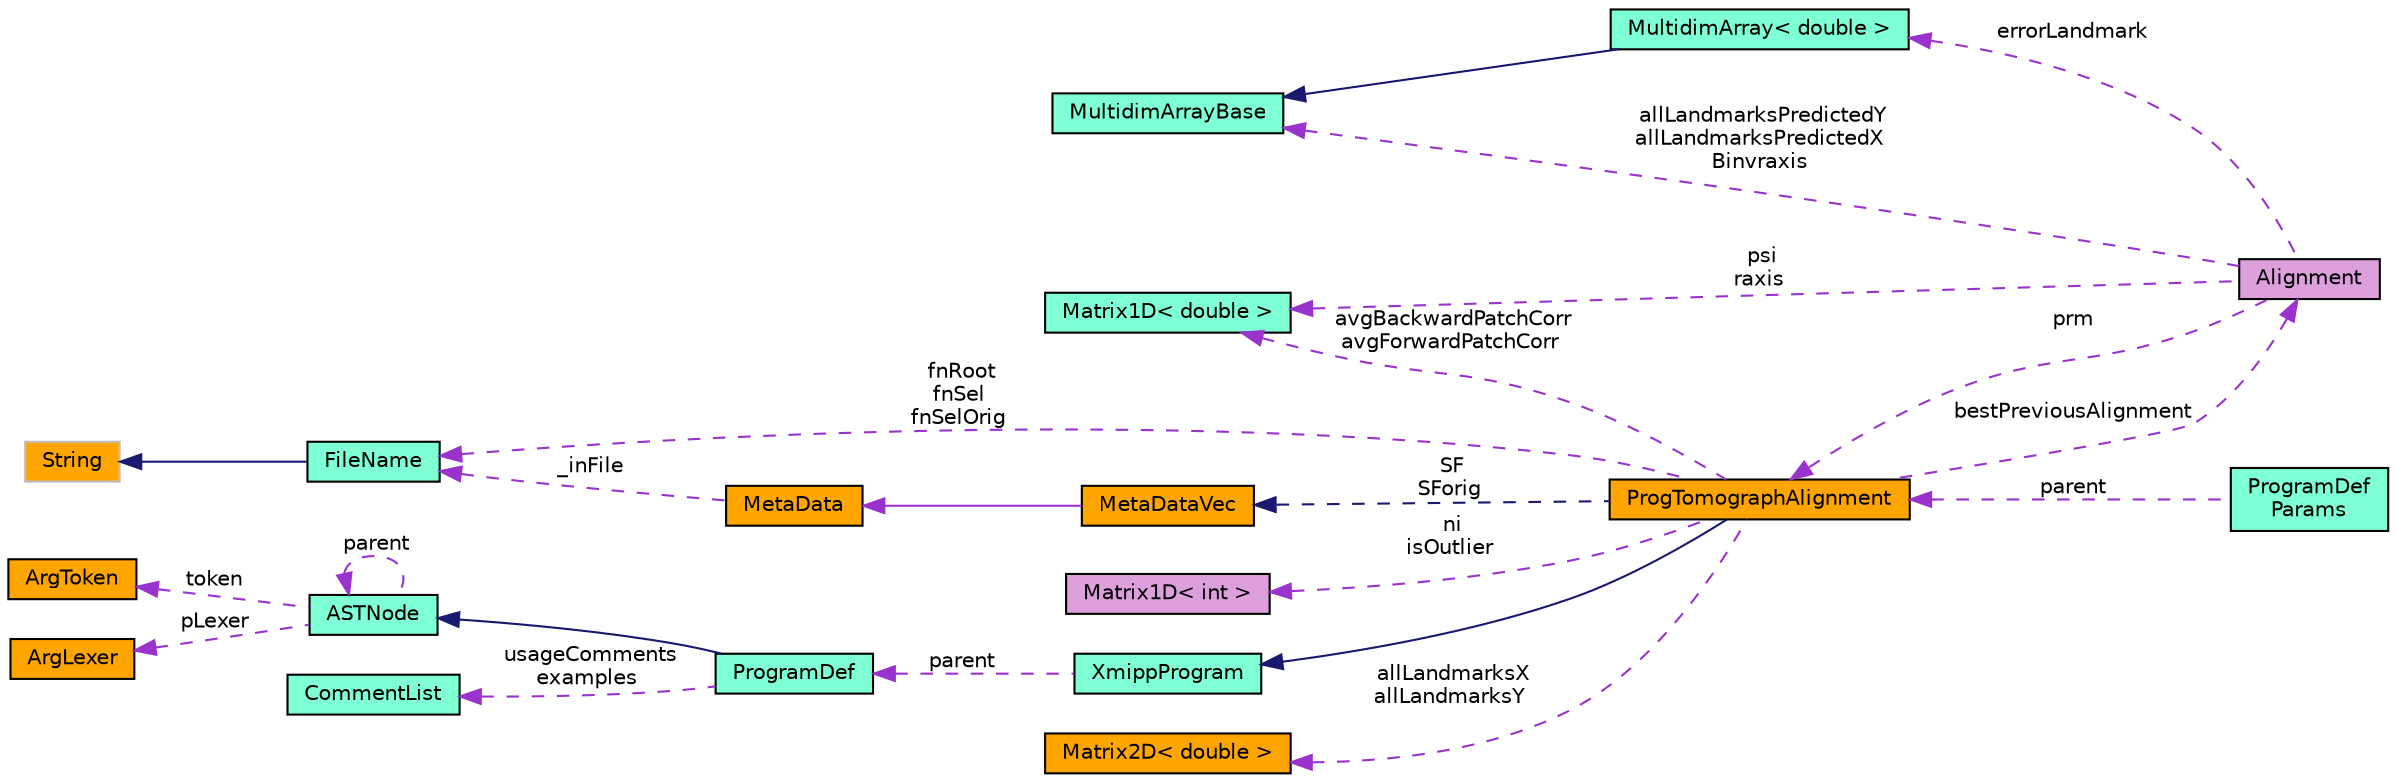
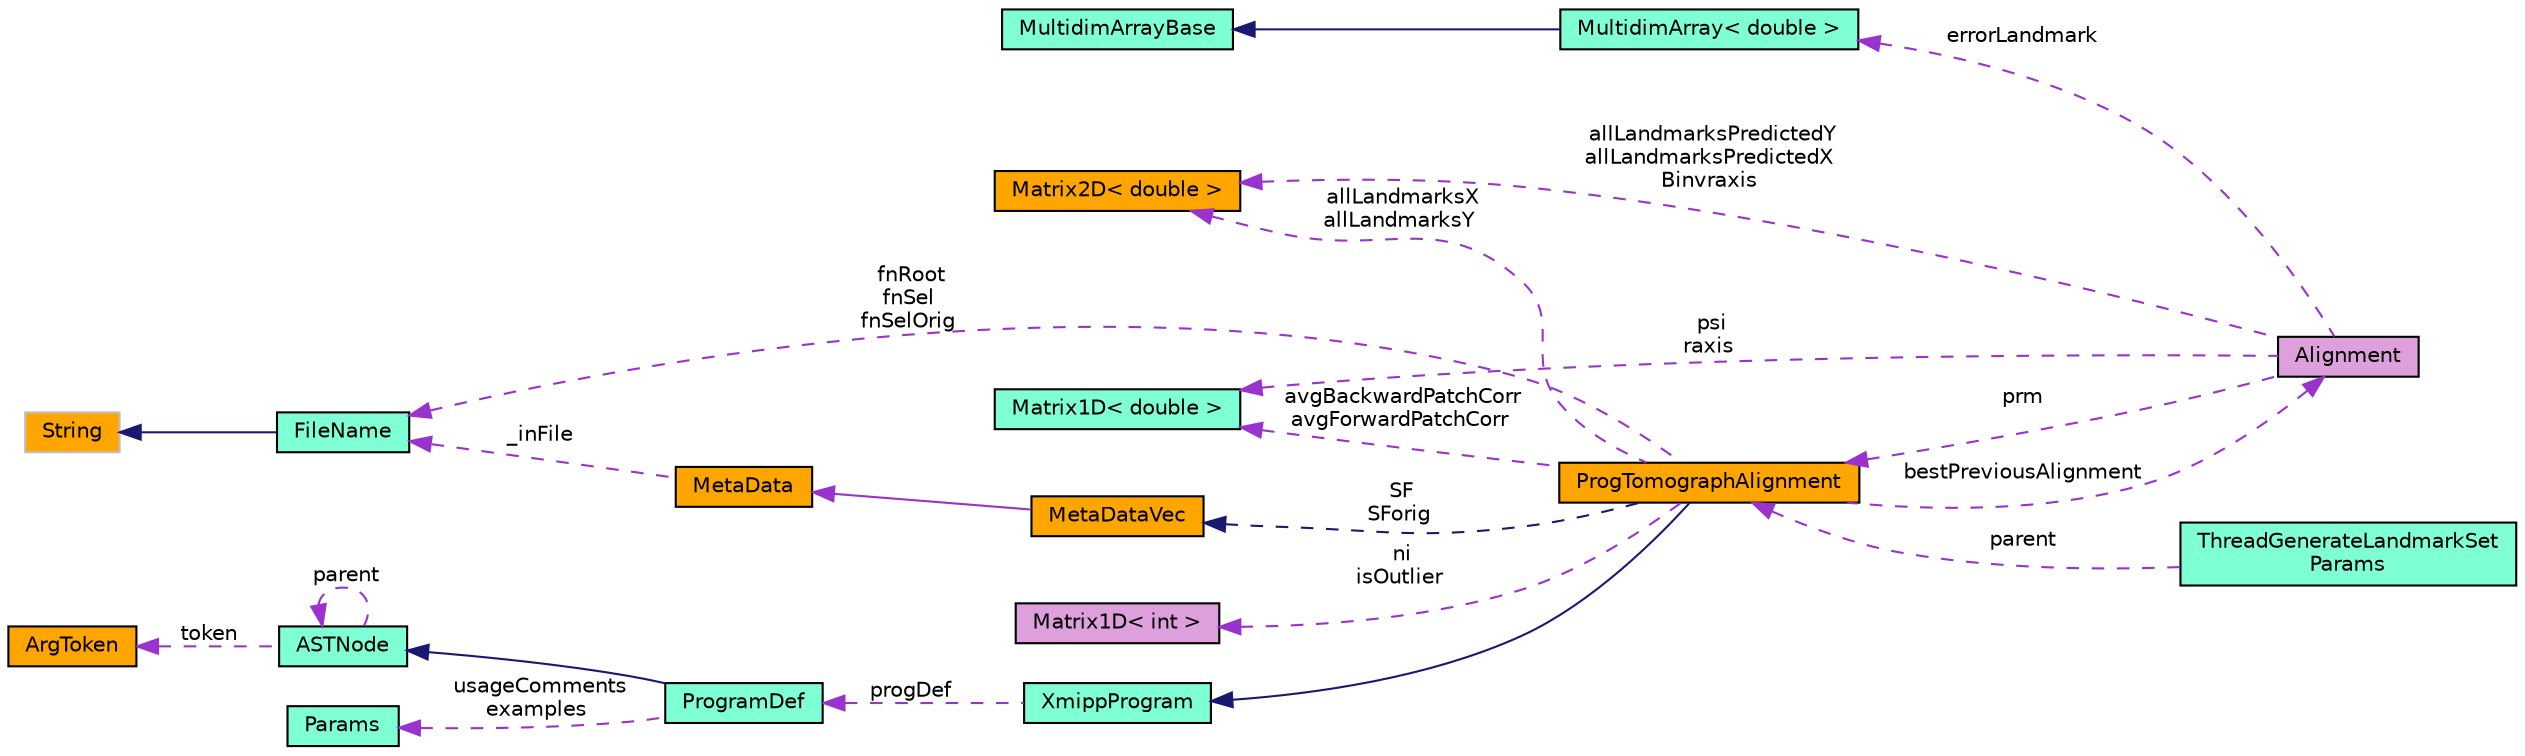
edge "Alignment" -> "MultidimArrayBase": now "Alignment" -> "Matrix2D< double >"
node "ProgramDef Params": label "ProgramDef Params" -> "ThreadGenerateLandmarkSet Params"
node "ArgLexer": removed
edge "XmippProgram" -> "ProgramDef": label " parent" -> " progDef"
node "CommentList": label "CommentList" -> "Params"
